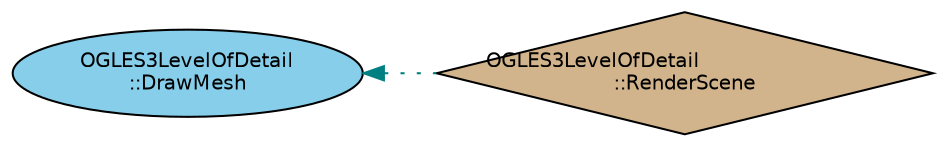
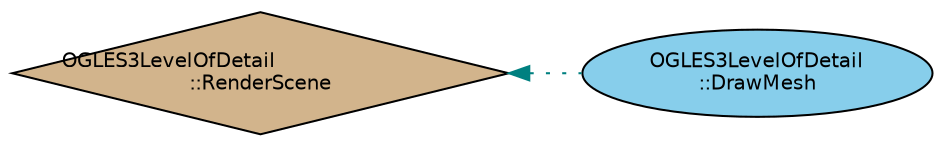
edge "OGLES3LevelOfDetail ::RenderScene" -> "OGLES3LevelOfDetail ::DrawMesh": reversed
